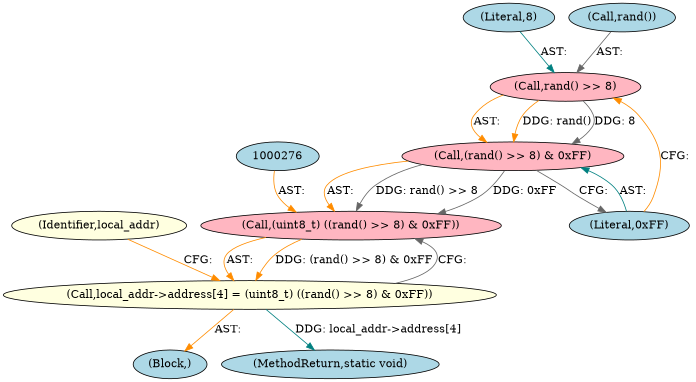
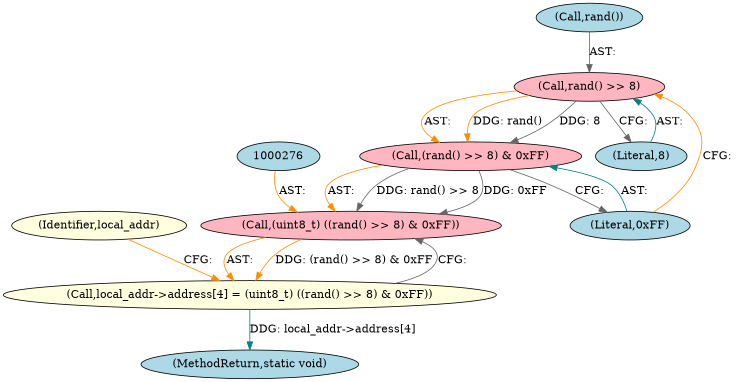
edge "(Call,rand() >> 8)" -> "(Literal,8)": added, label "CFG:"
node "(Block,)": removed
